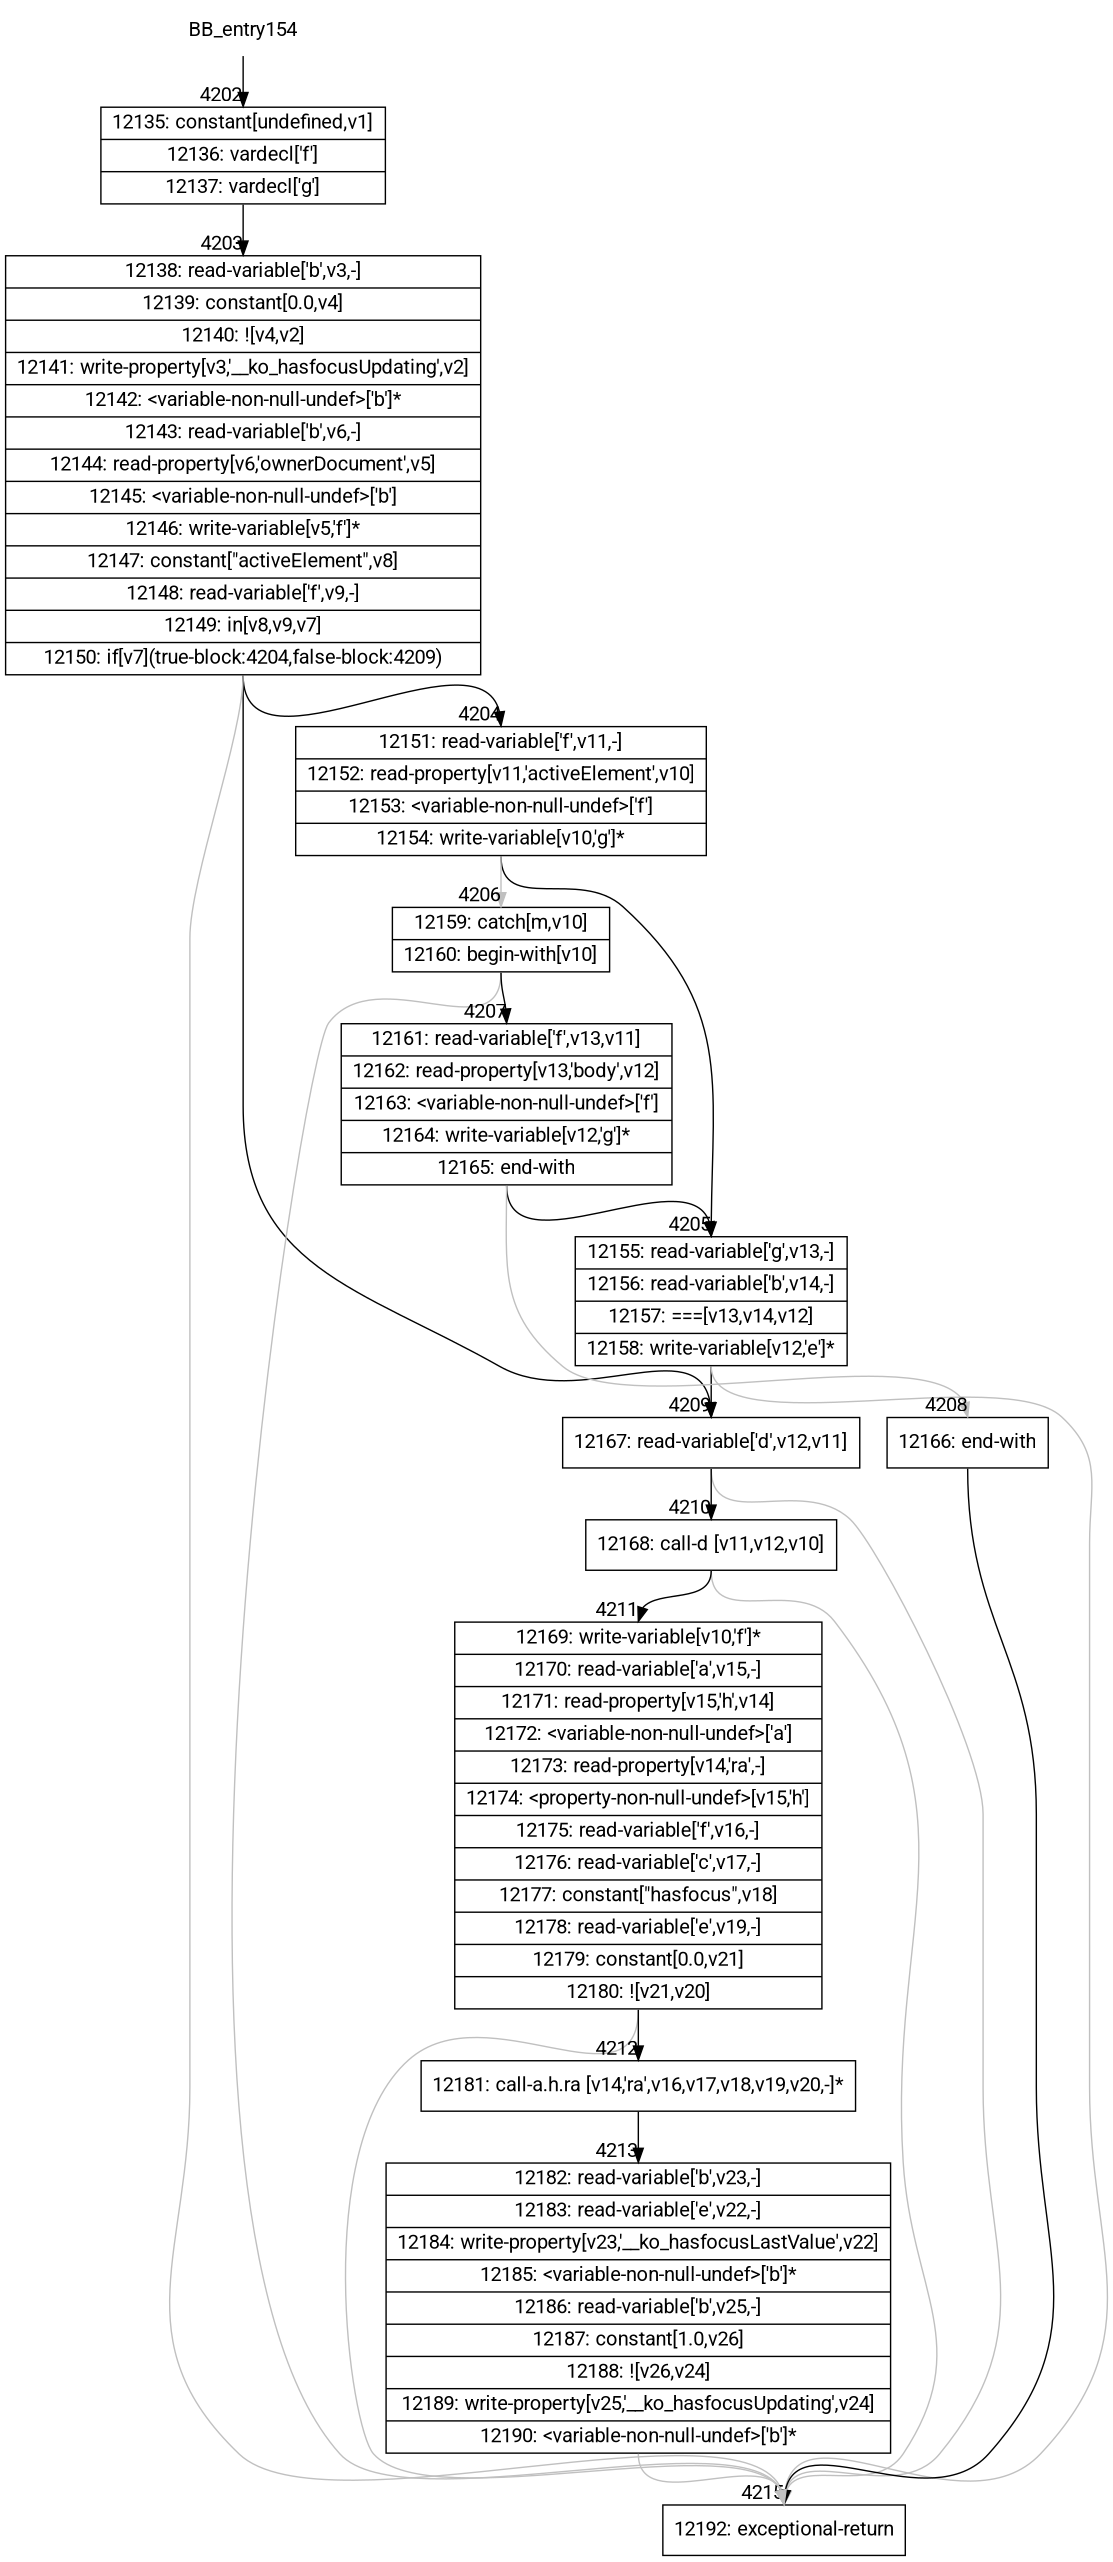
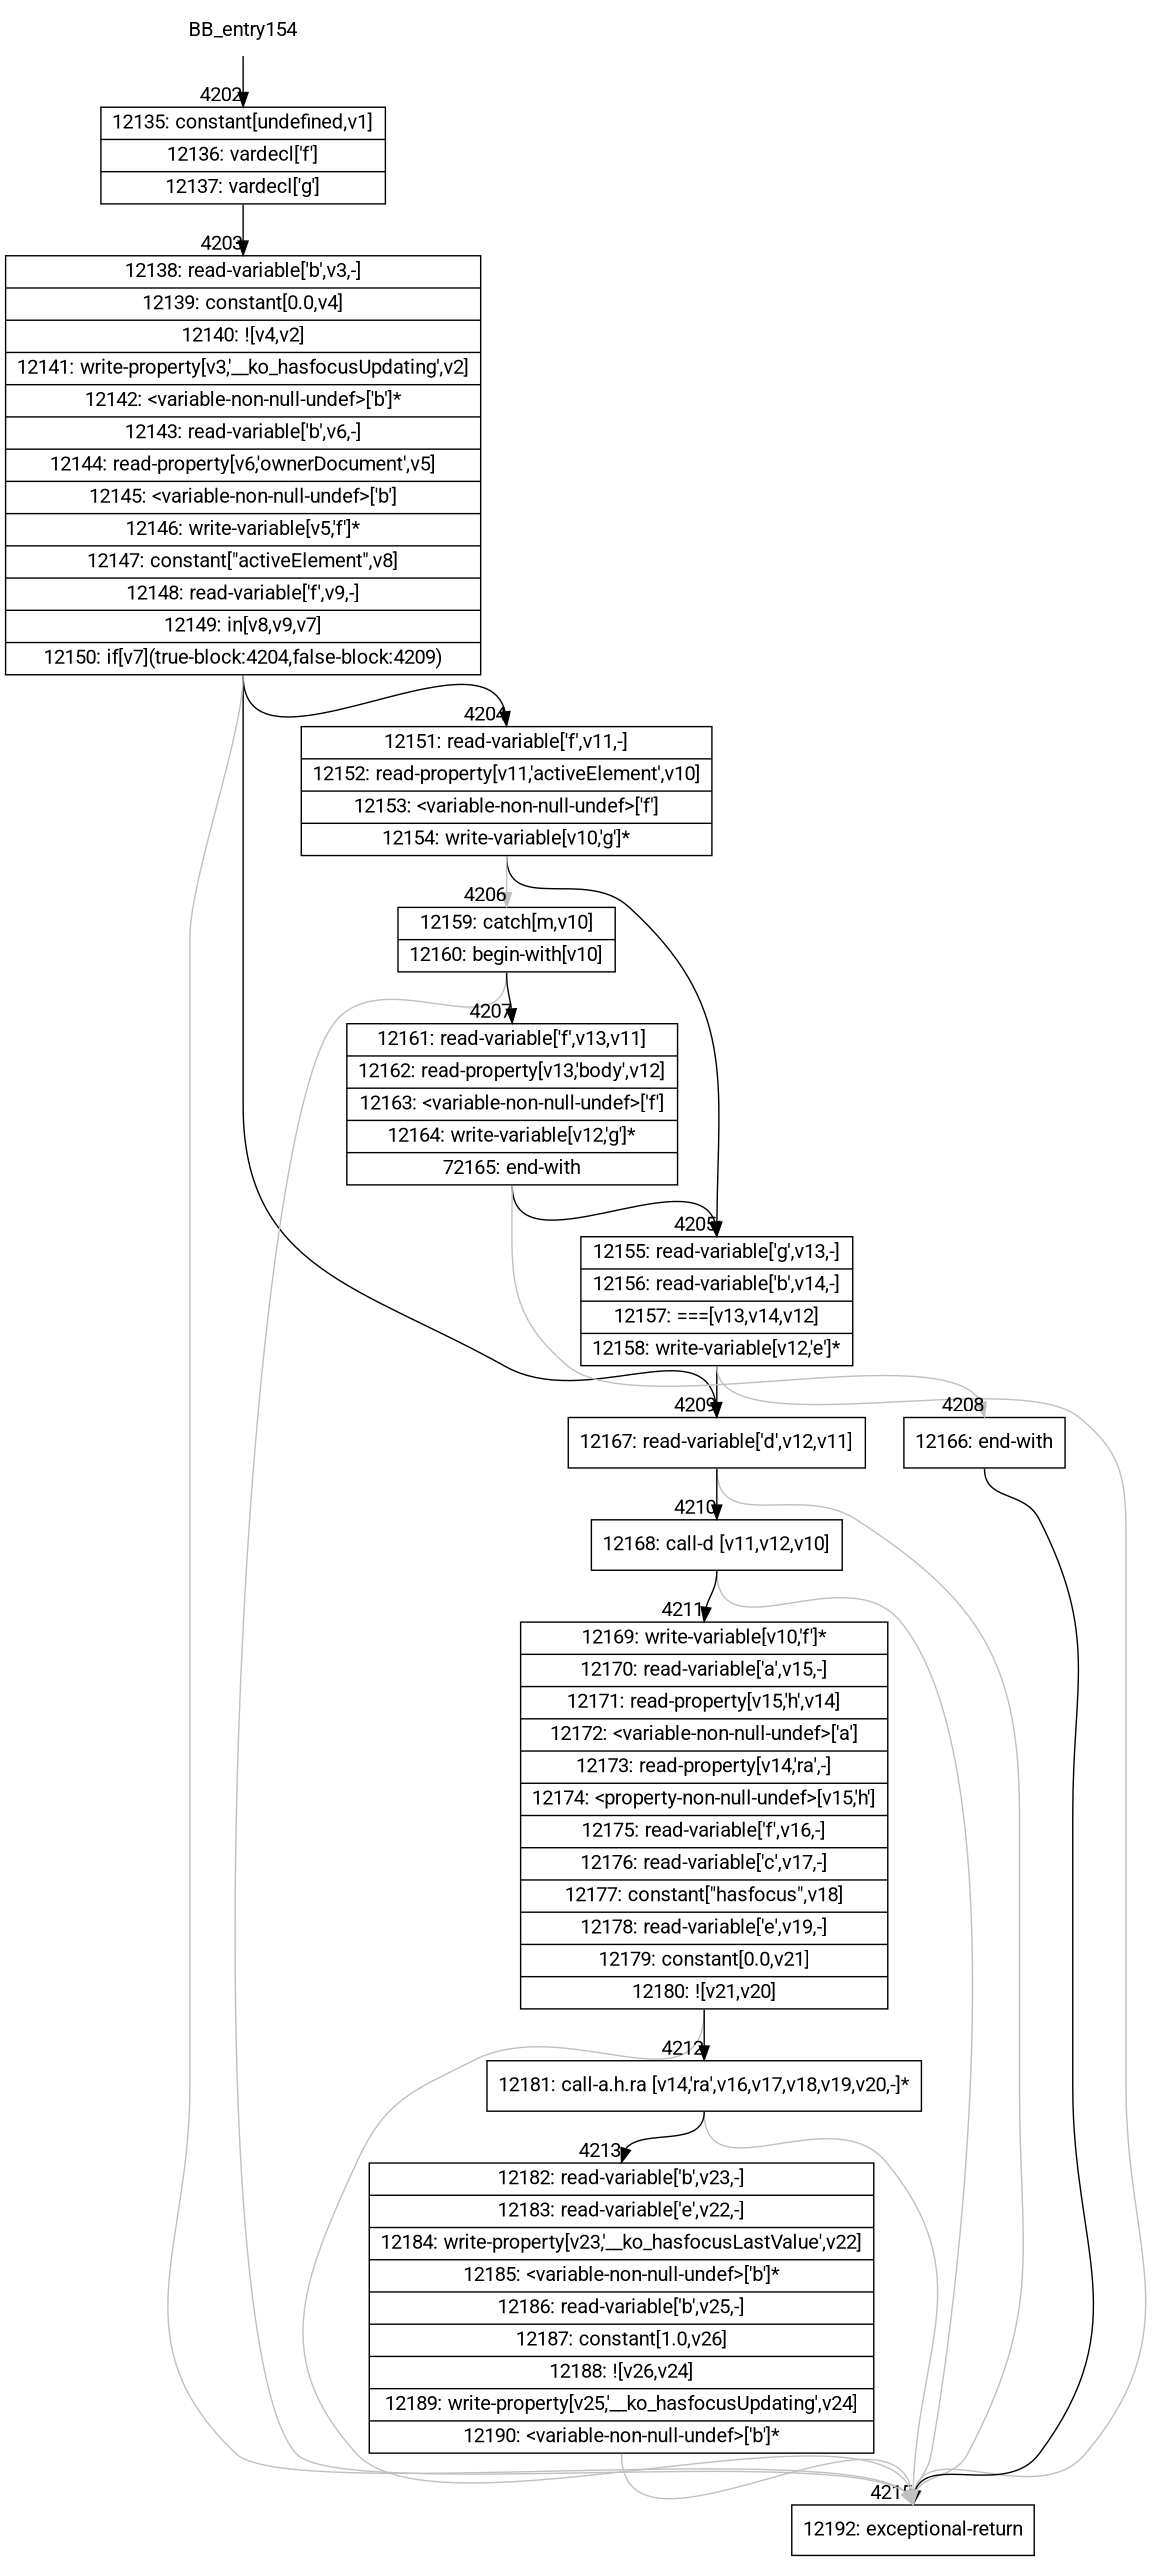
node "12161: read-variable['f',v13,v11]": text "12165: end-with" -> "72165: end-with"
edge "12181: call-a.h.ra [v14,'ra',v16,v17,v18,v19,v20,-]*" -> "12192: exceptional-return": added
